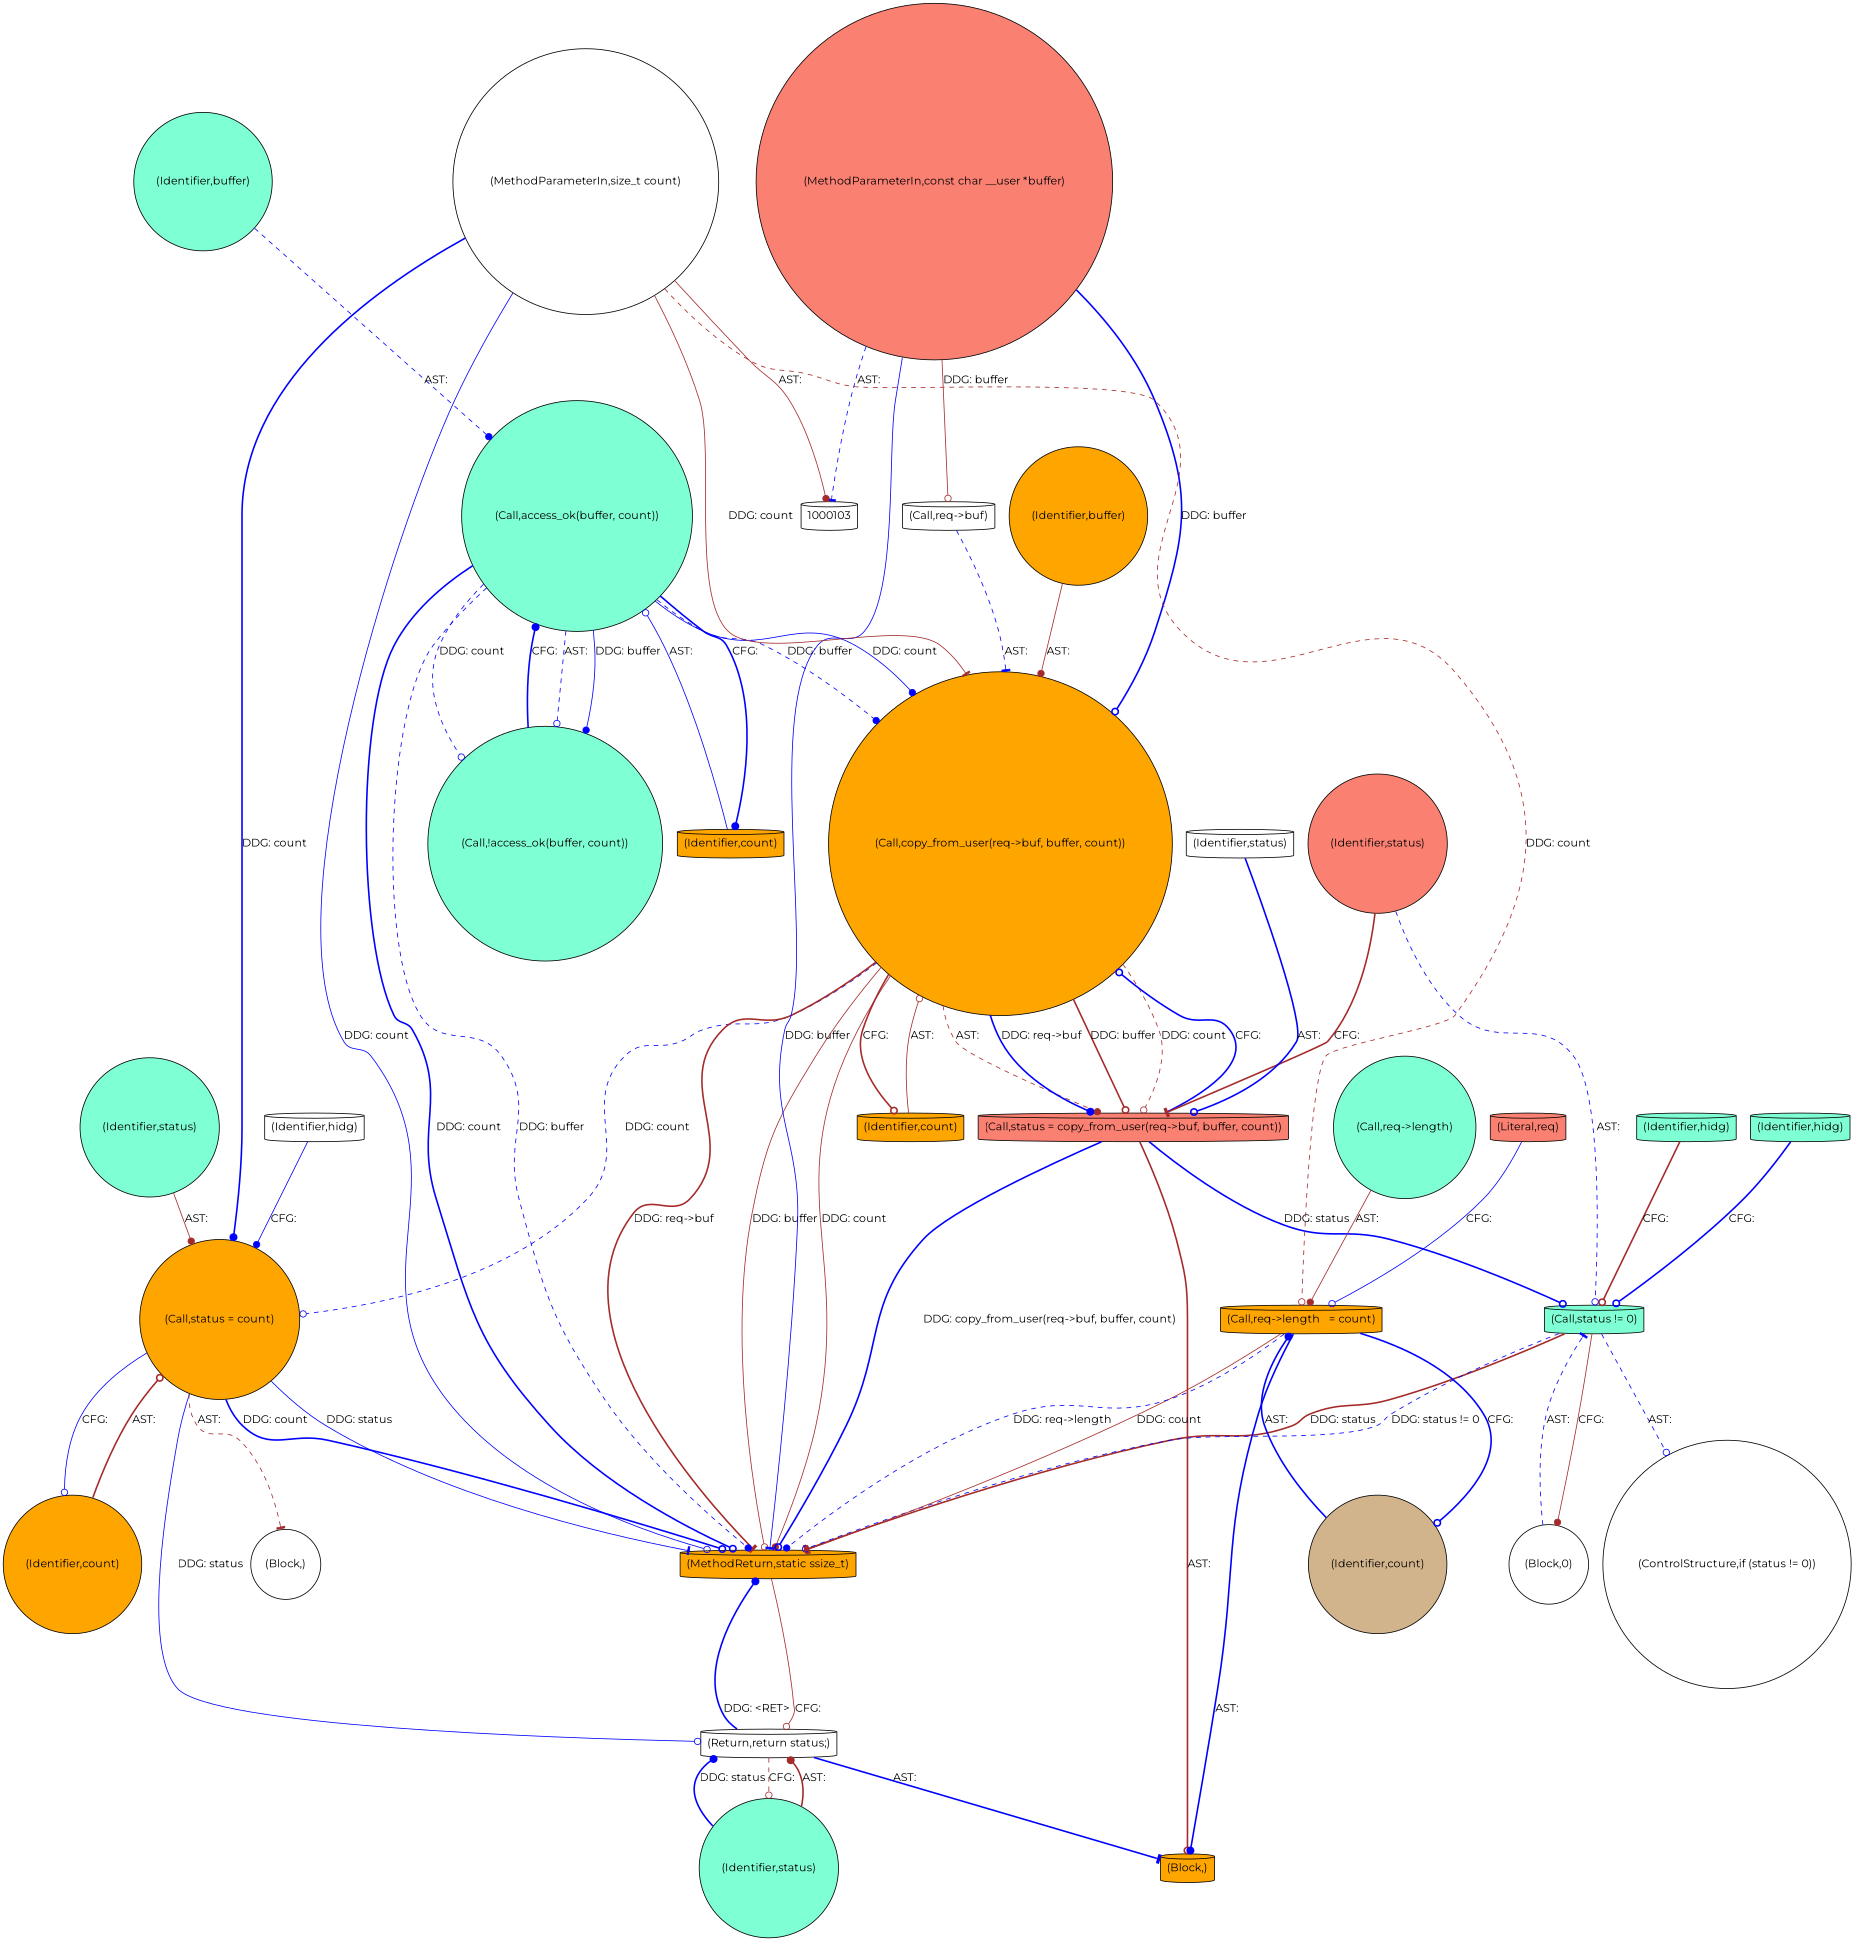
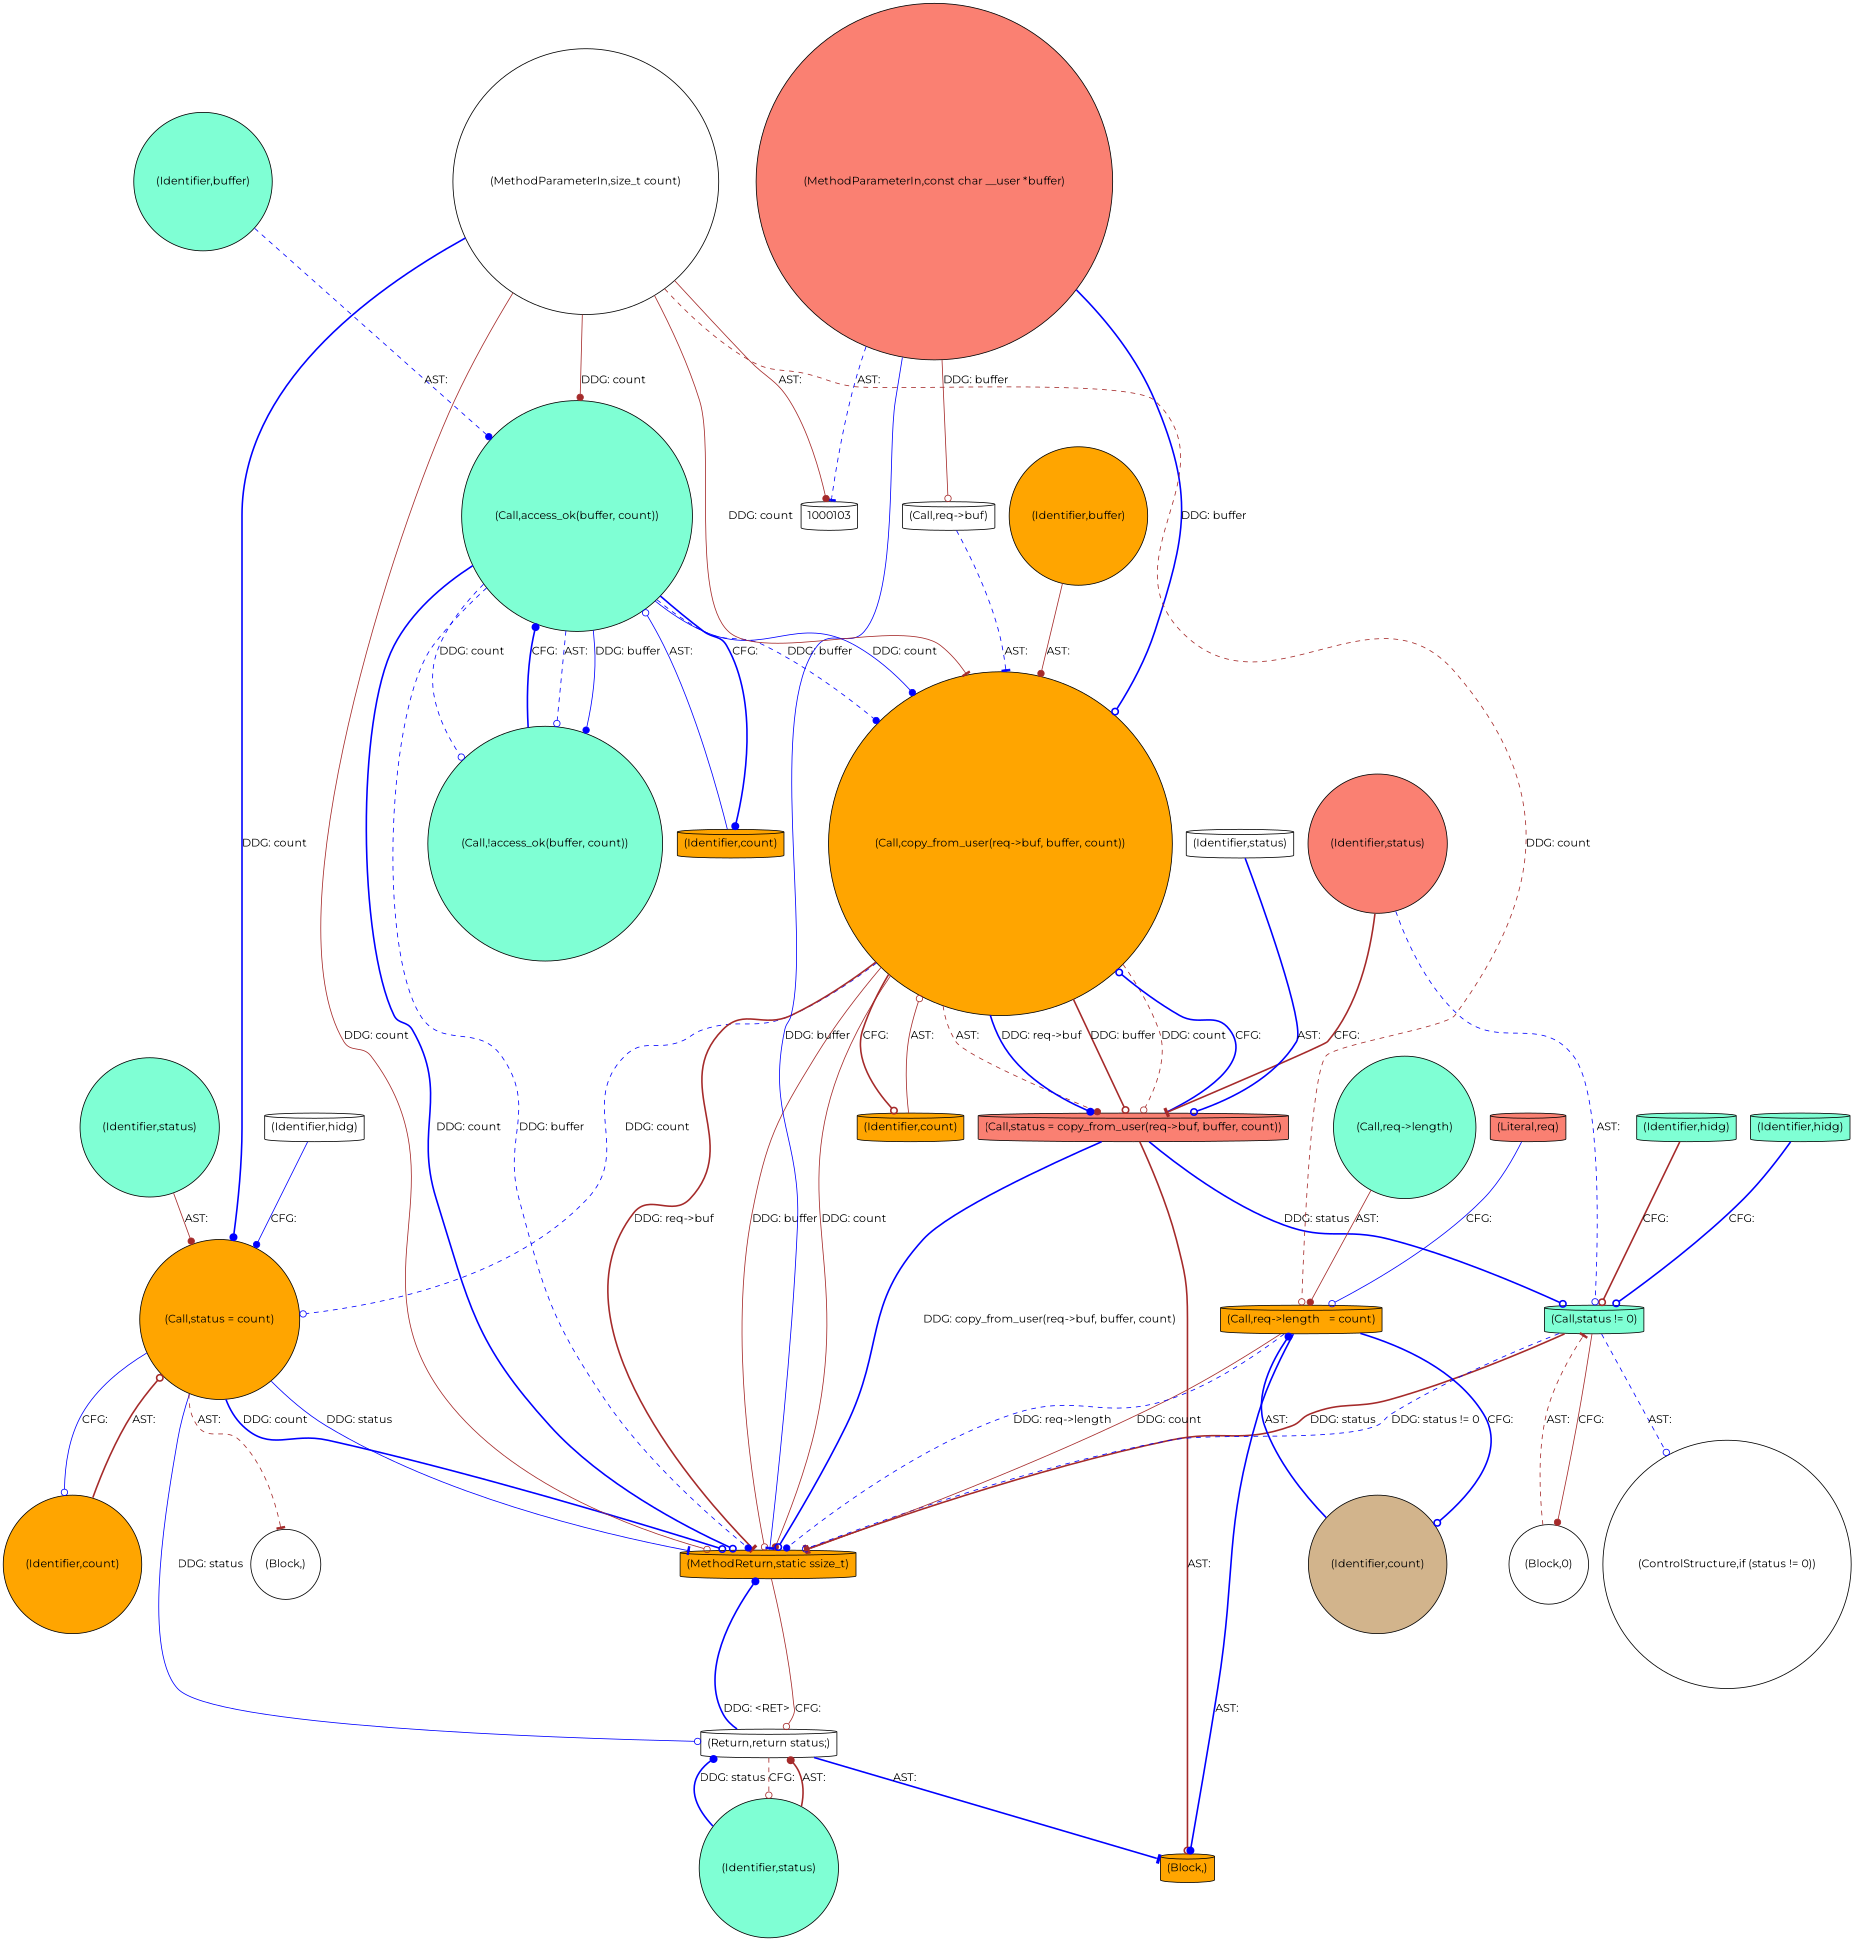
edge "(MethodParameterIn,size_t count)" -> "(Call,access_ok(buffer, count))": added, label "DDG: count"
edge "(MethodParameterIn,size_t count)" -> "(MethodReturn,static ssize_t)": color blue -> brown
edge "(Block,0)" -> "(Call,status != 0)": color blue -> brown
